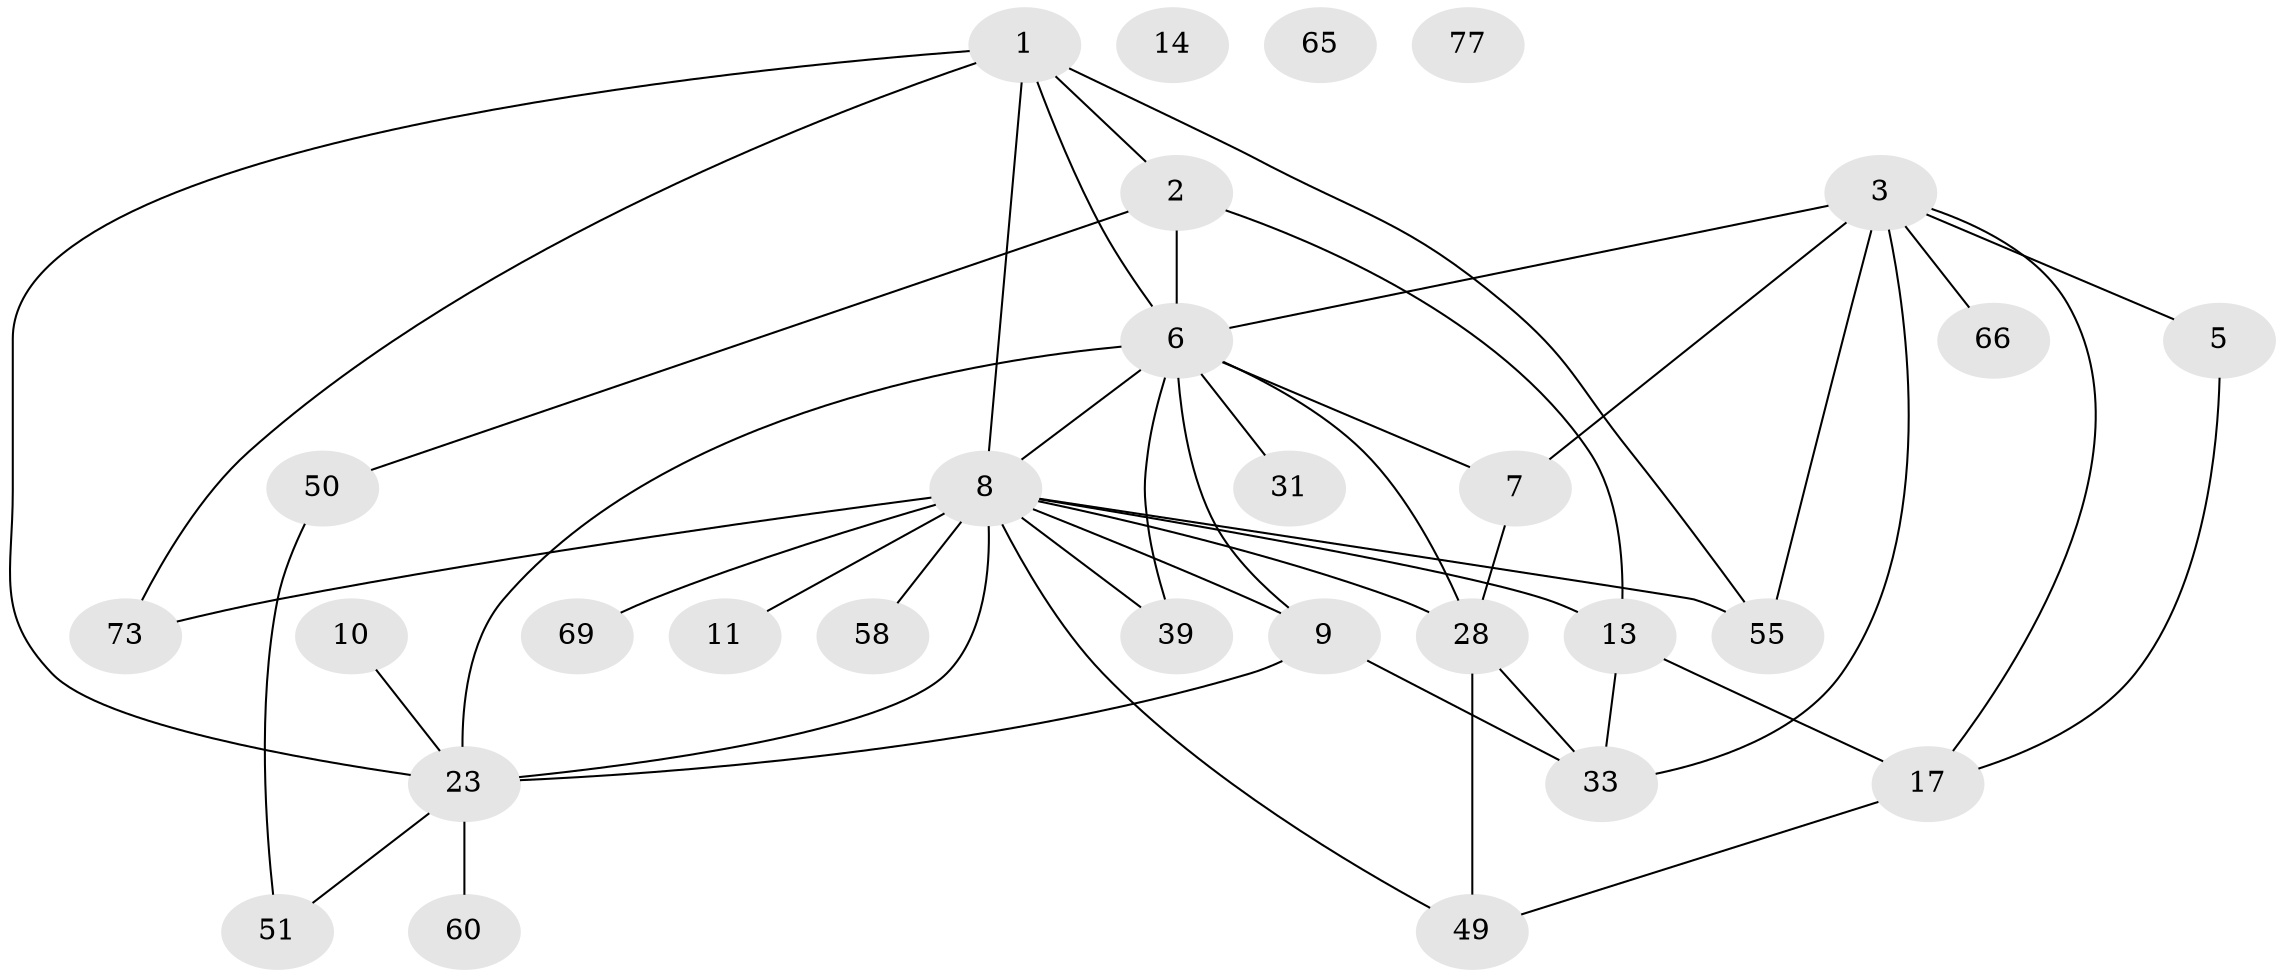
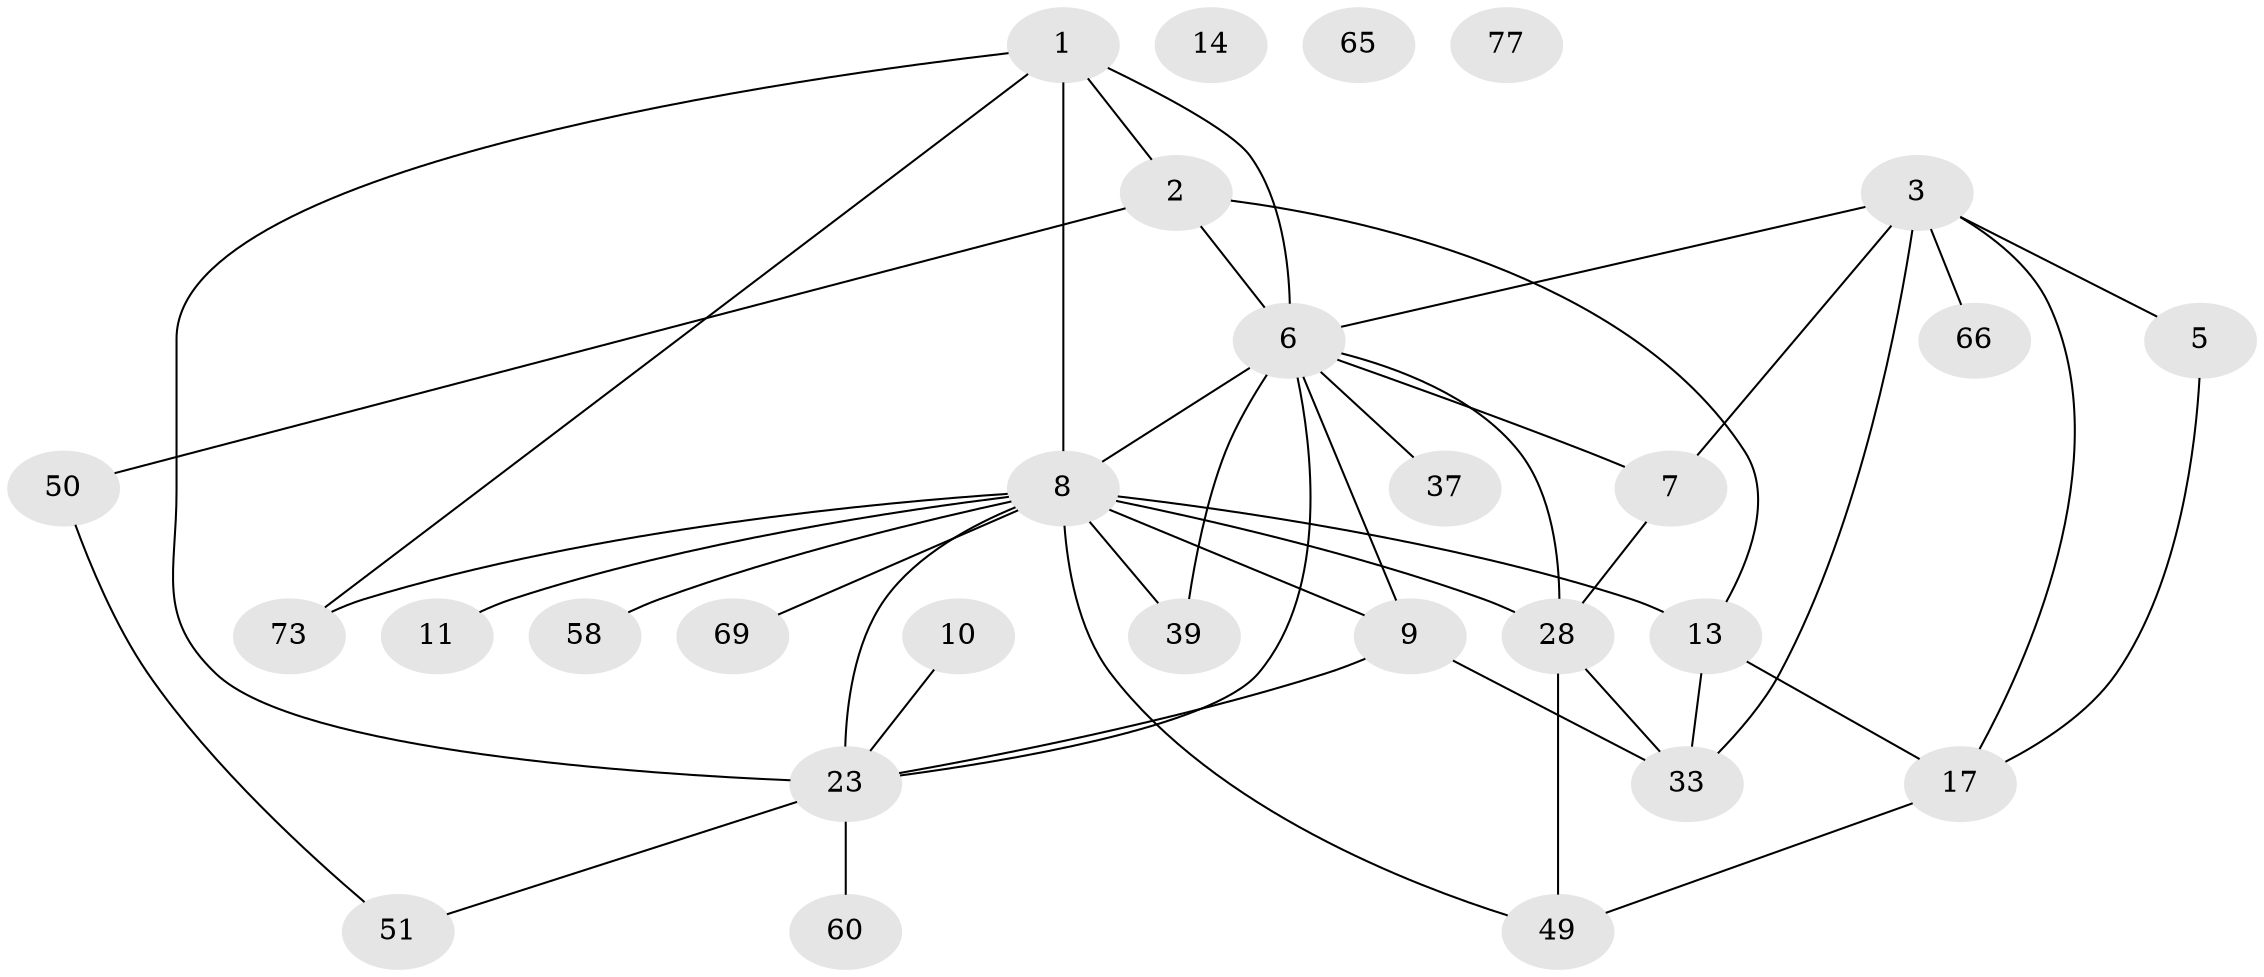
node "31": label "31" -> "37"
node "55": removed
